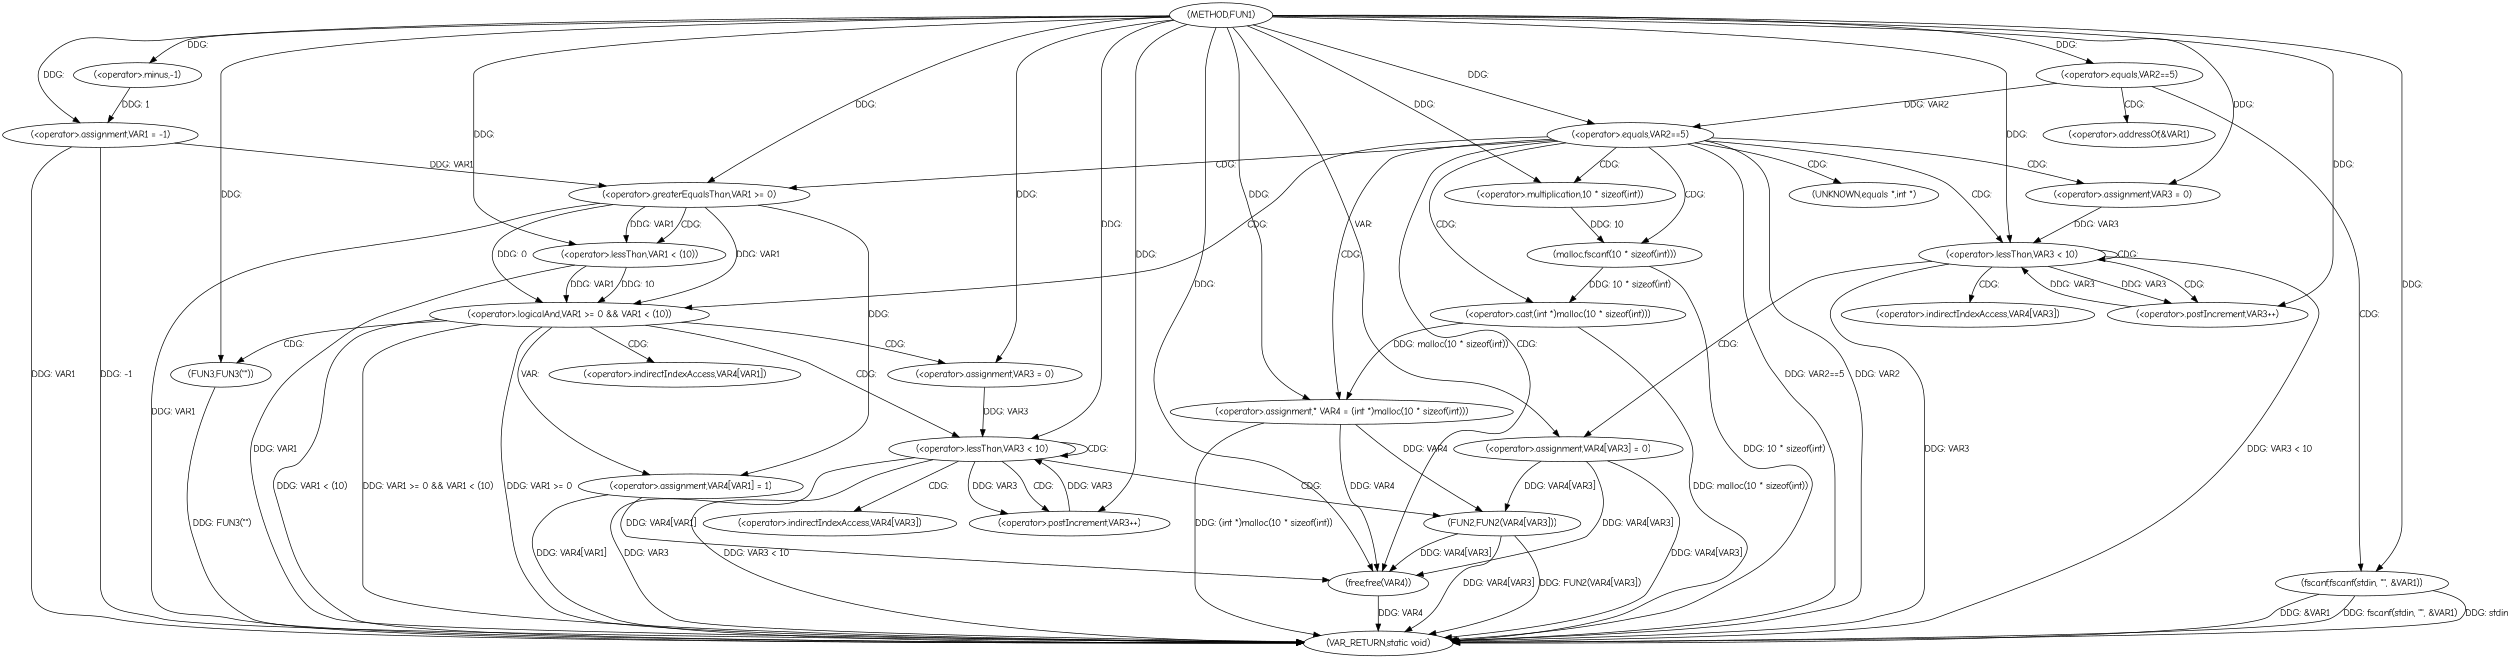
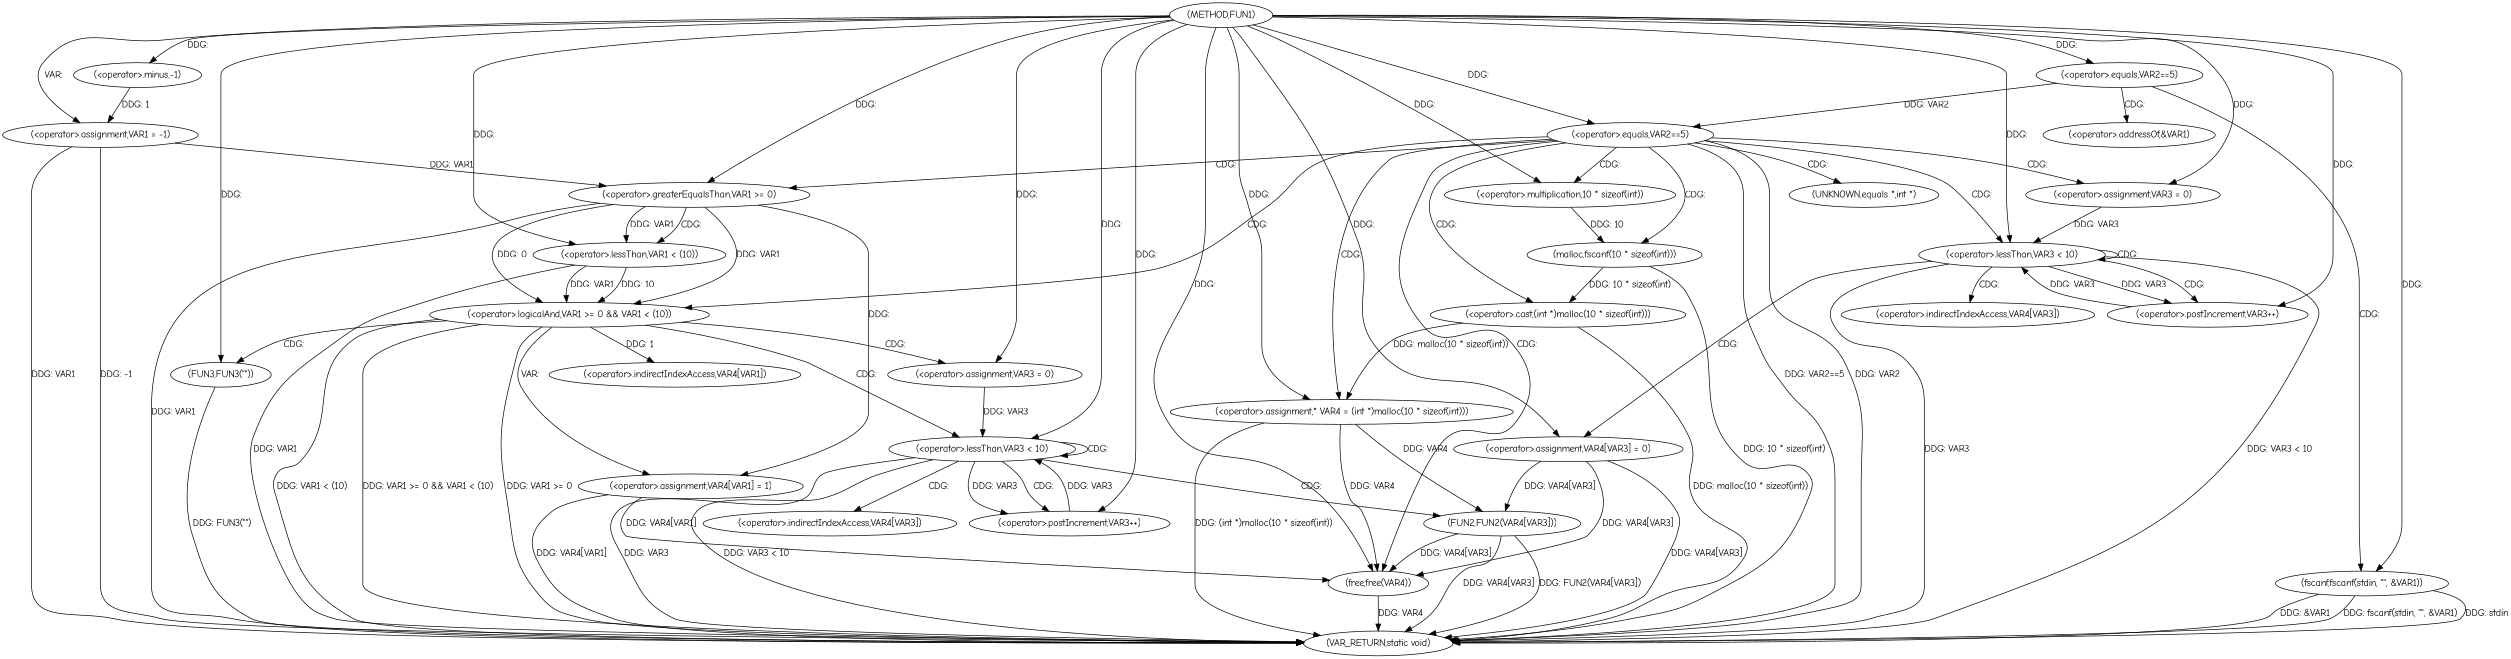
edge "(METHOD,FUN1)" -> "(<operator>.assignment,VAR1 = -1)": label "DDG: " -> "VAR: "
edge "(METHOD,FUN1)" -> "(<operator>.assignment,VAR4[VAR3] = 0)": label "VAR: " -> "DDG: "
edge "(<operator>.logicalAnd,VAR1 >= 0 && VAR1 < (10))" -> "(<operator>.indirectIndexAccess,VAR4[VAR1])": label "CDG: " -> "DDG: 1"
